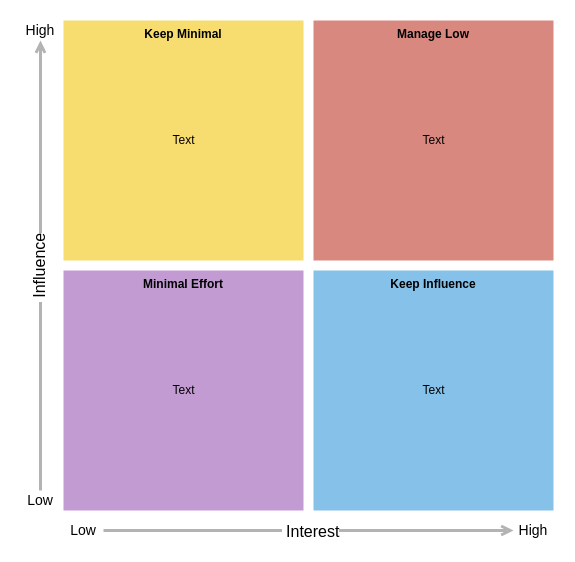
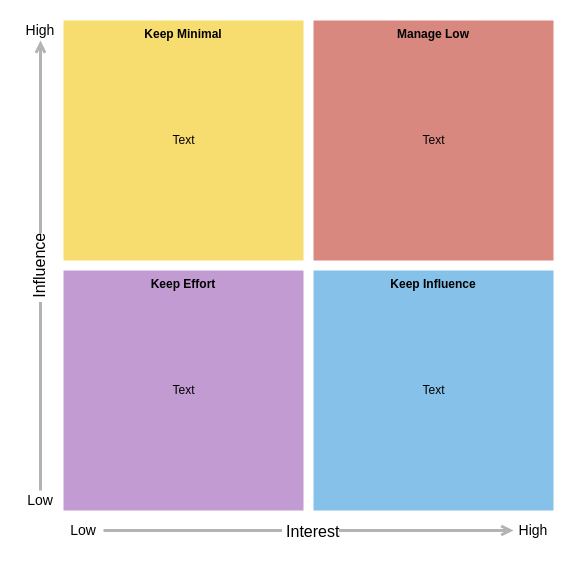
node "Minimal Effort": label "Minimal Effort" -> "Keep Effort"
